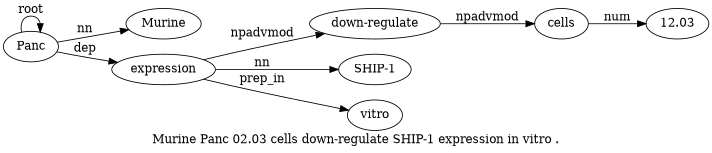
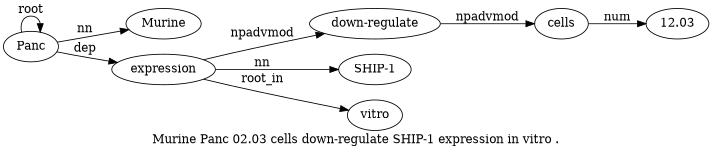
edge "expression" -> "vitro": label "prep_in" -> "root_in"
